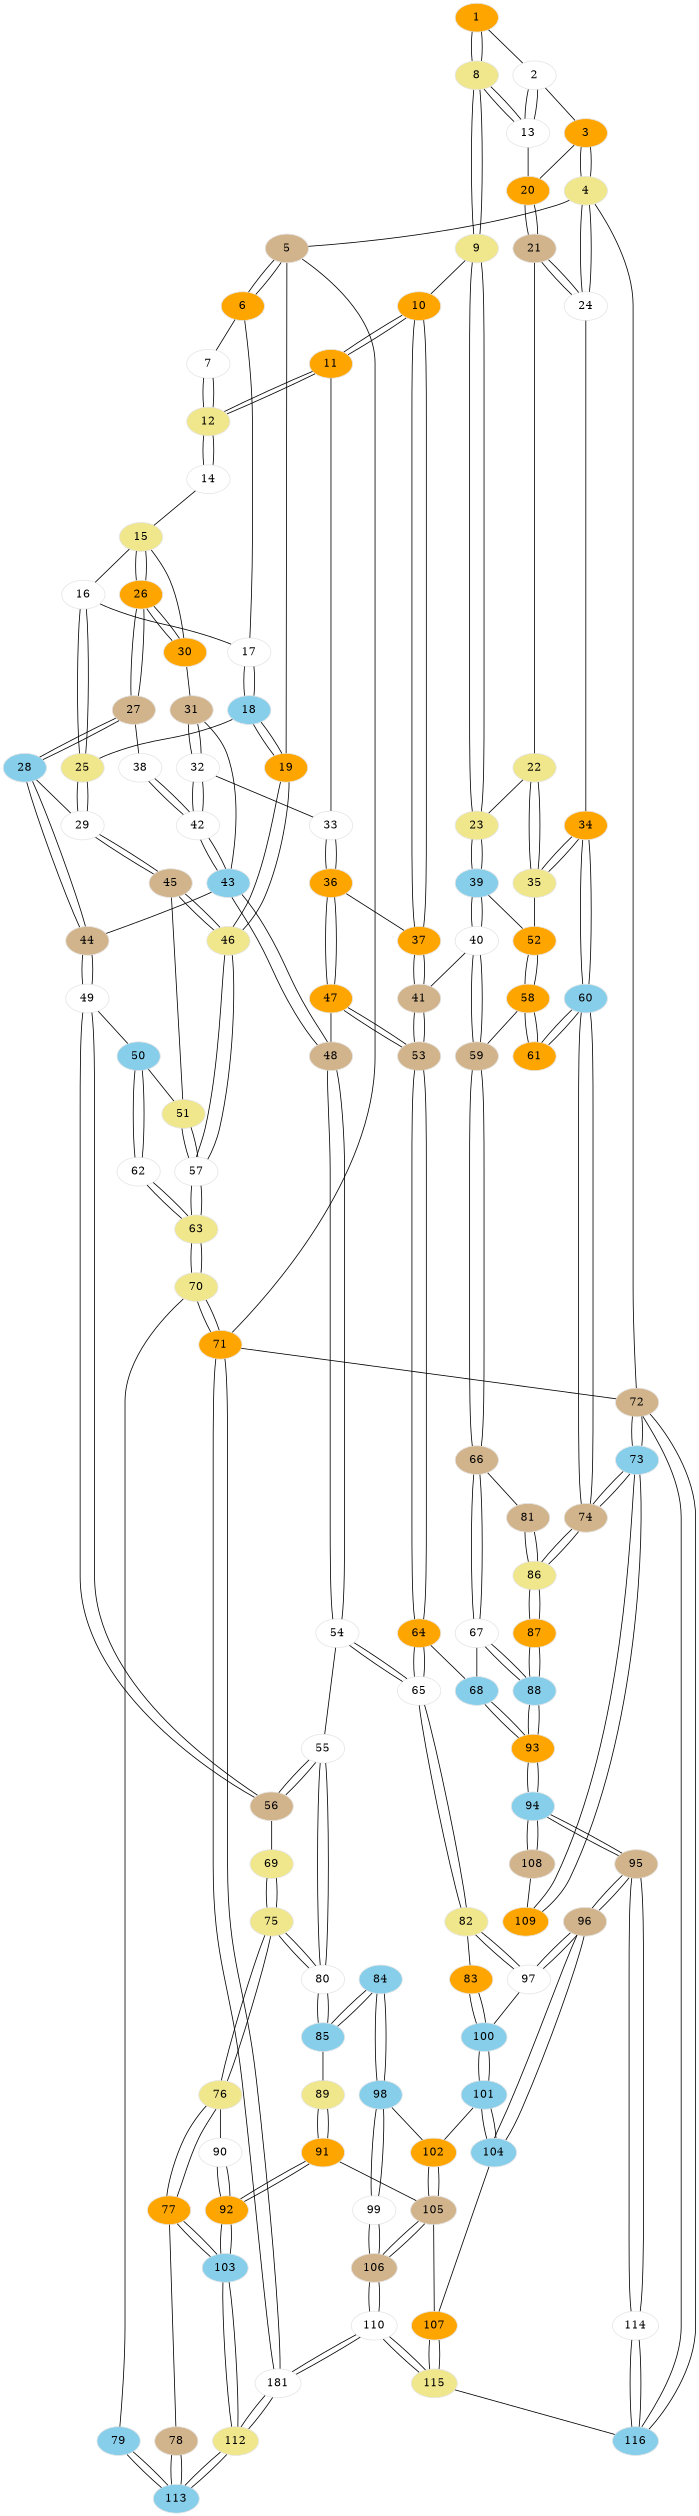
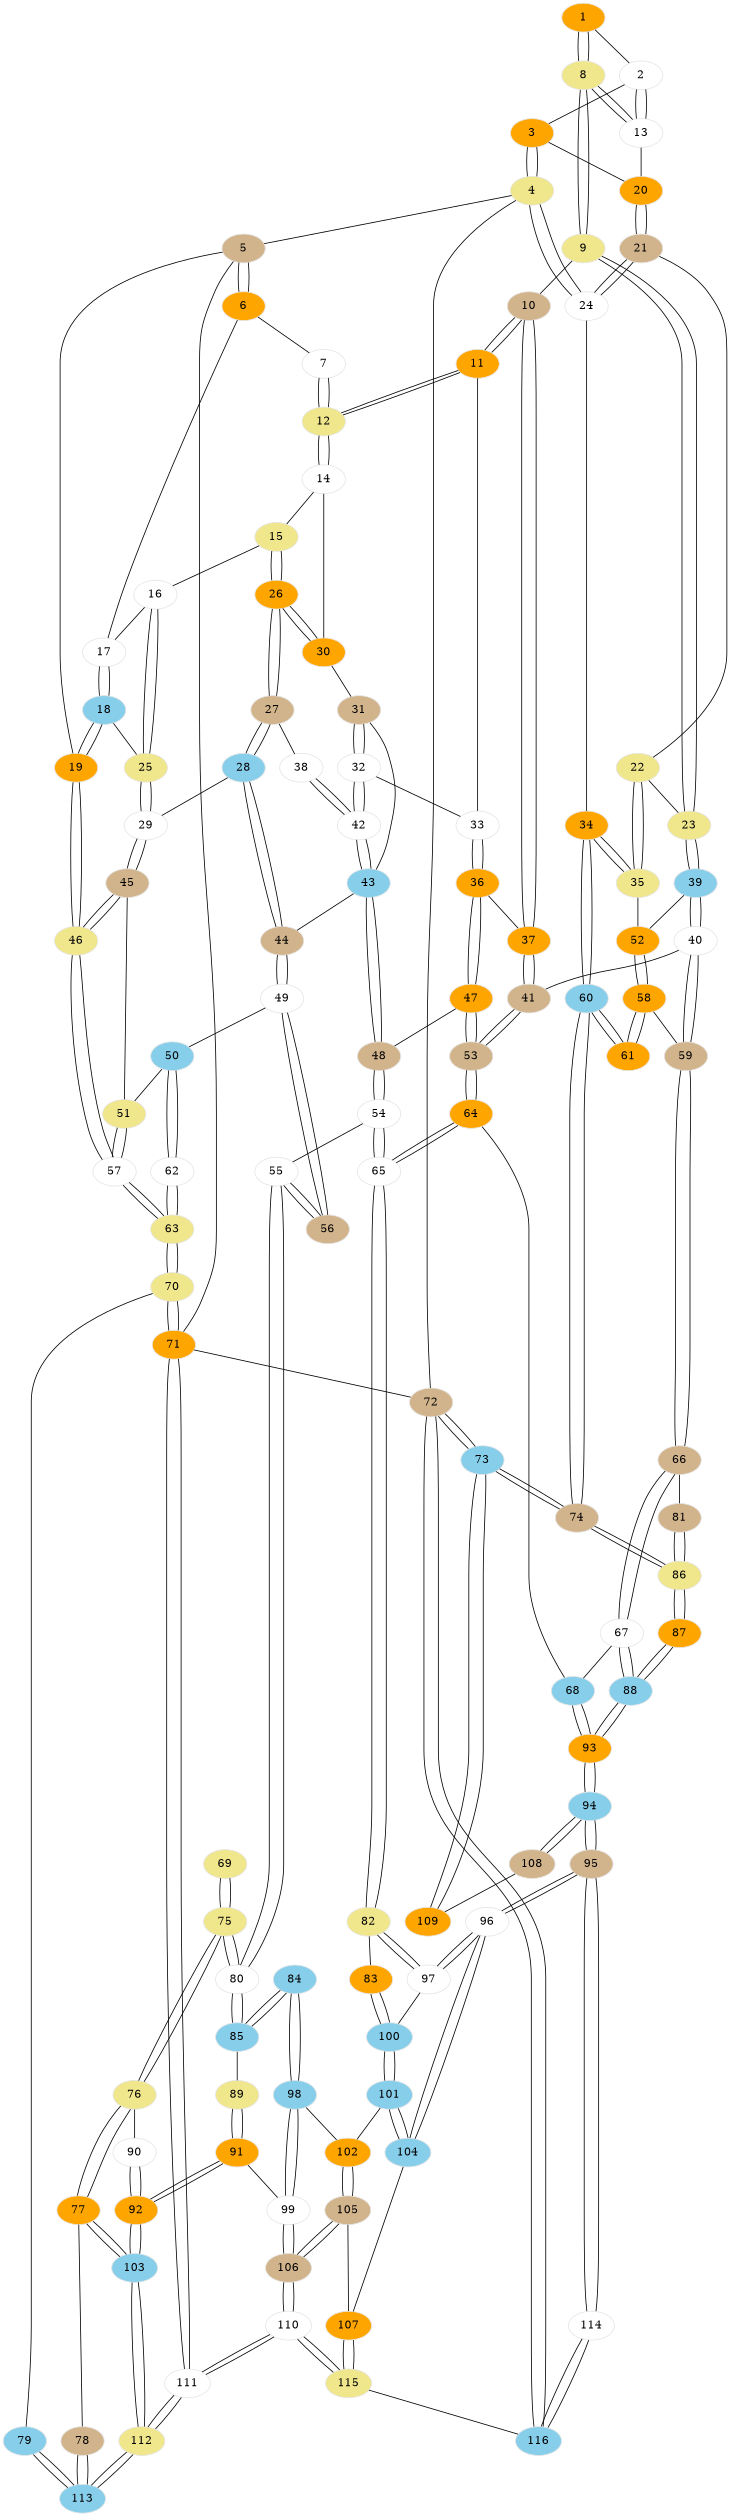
node "10": fillcolor orange -> tan
edge "15" -- "30": now "14" -- "30"
edge "56" -- "69": removed
node "96": fillcolor tan -> white
edge "91" -- "105": now "91" -- "99"
node "181": label "181" -> "111"
